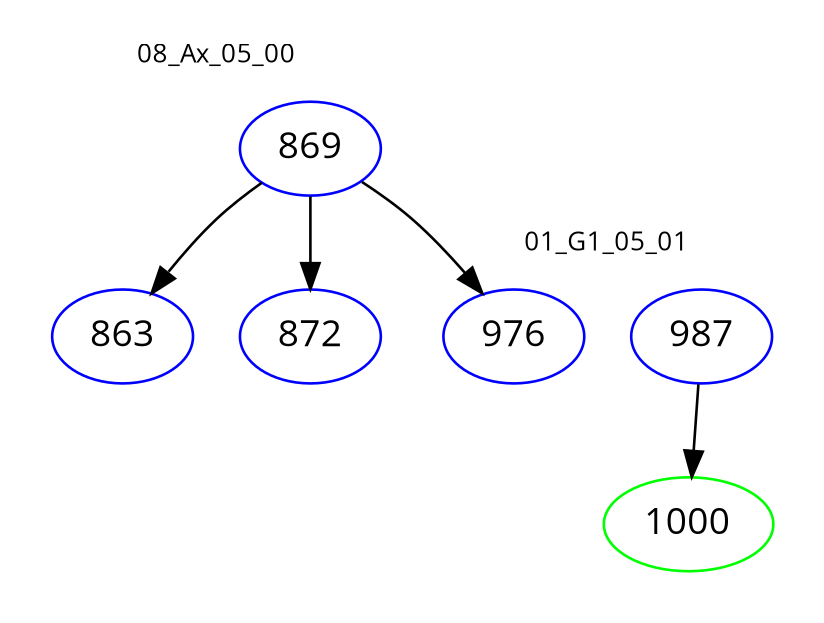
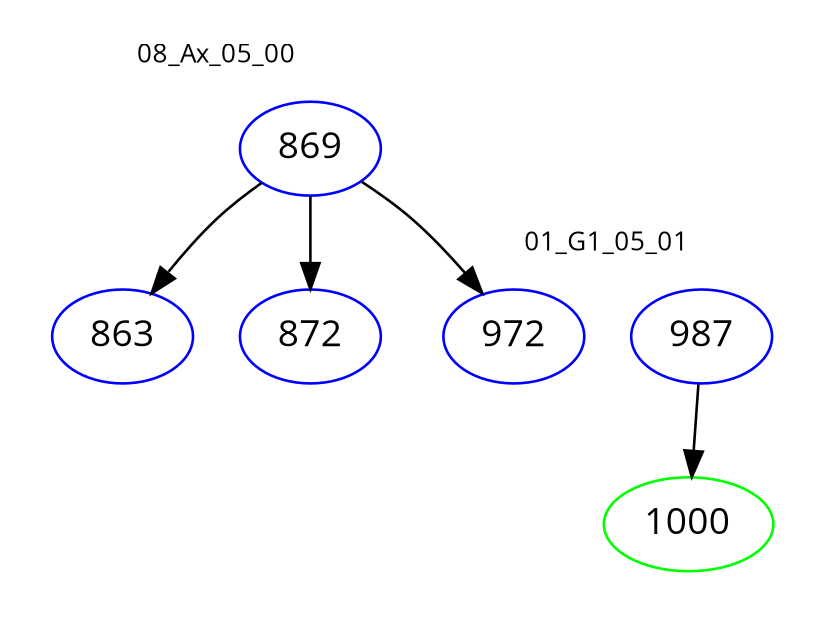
node "976": label "976" -> "972"
